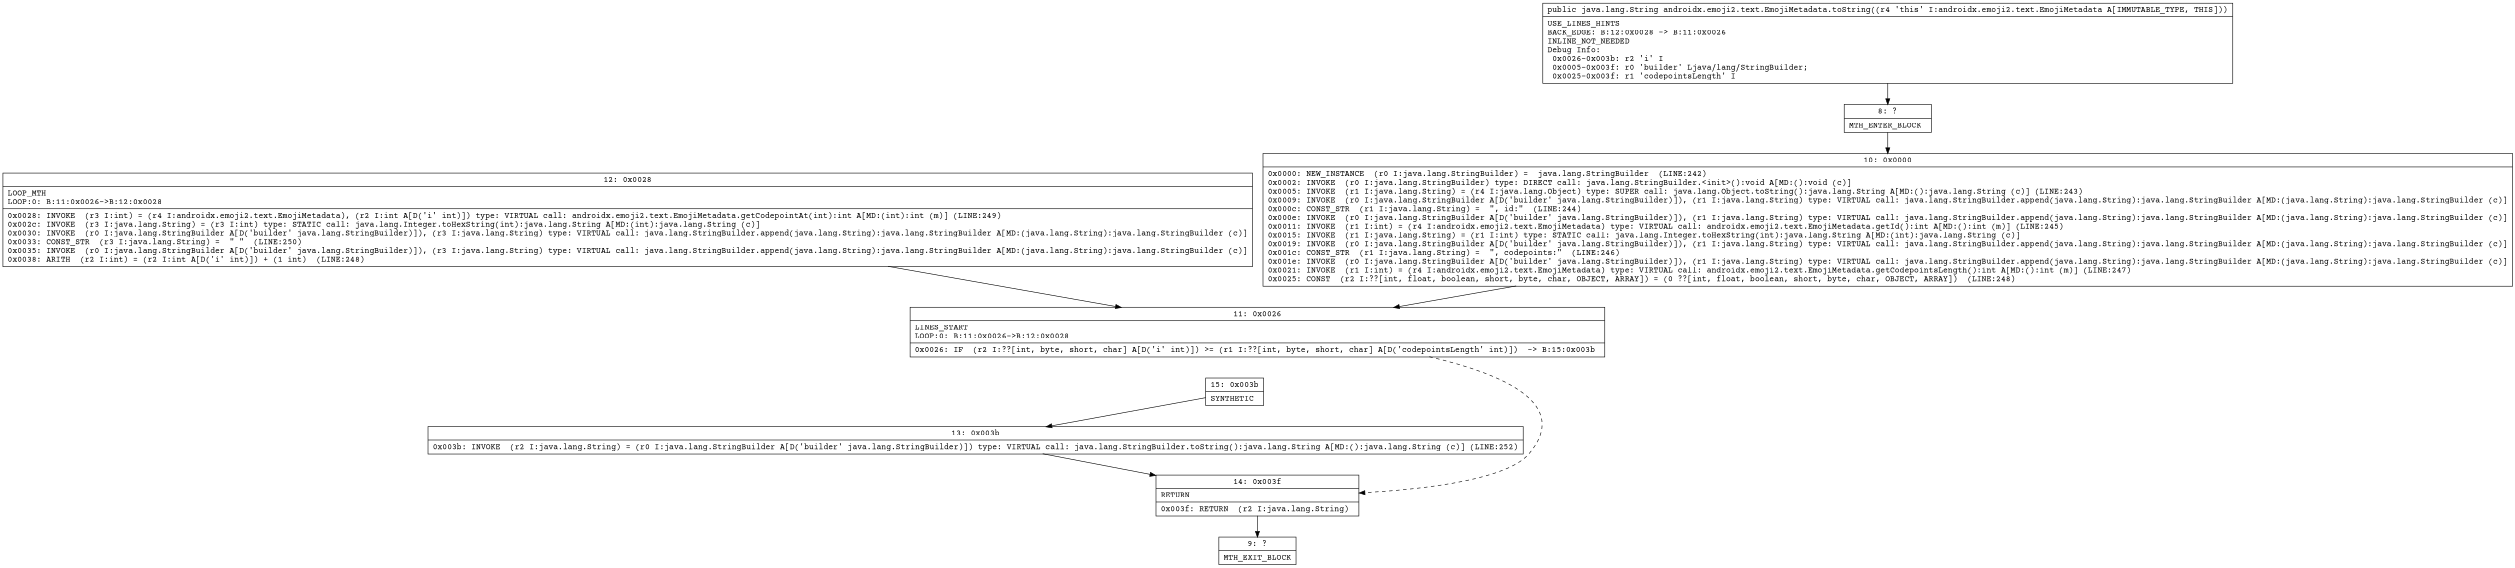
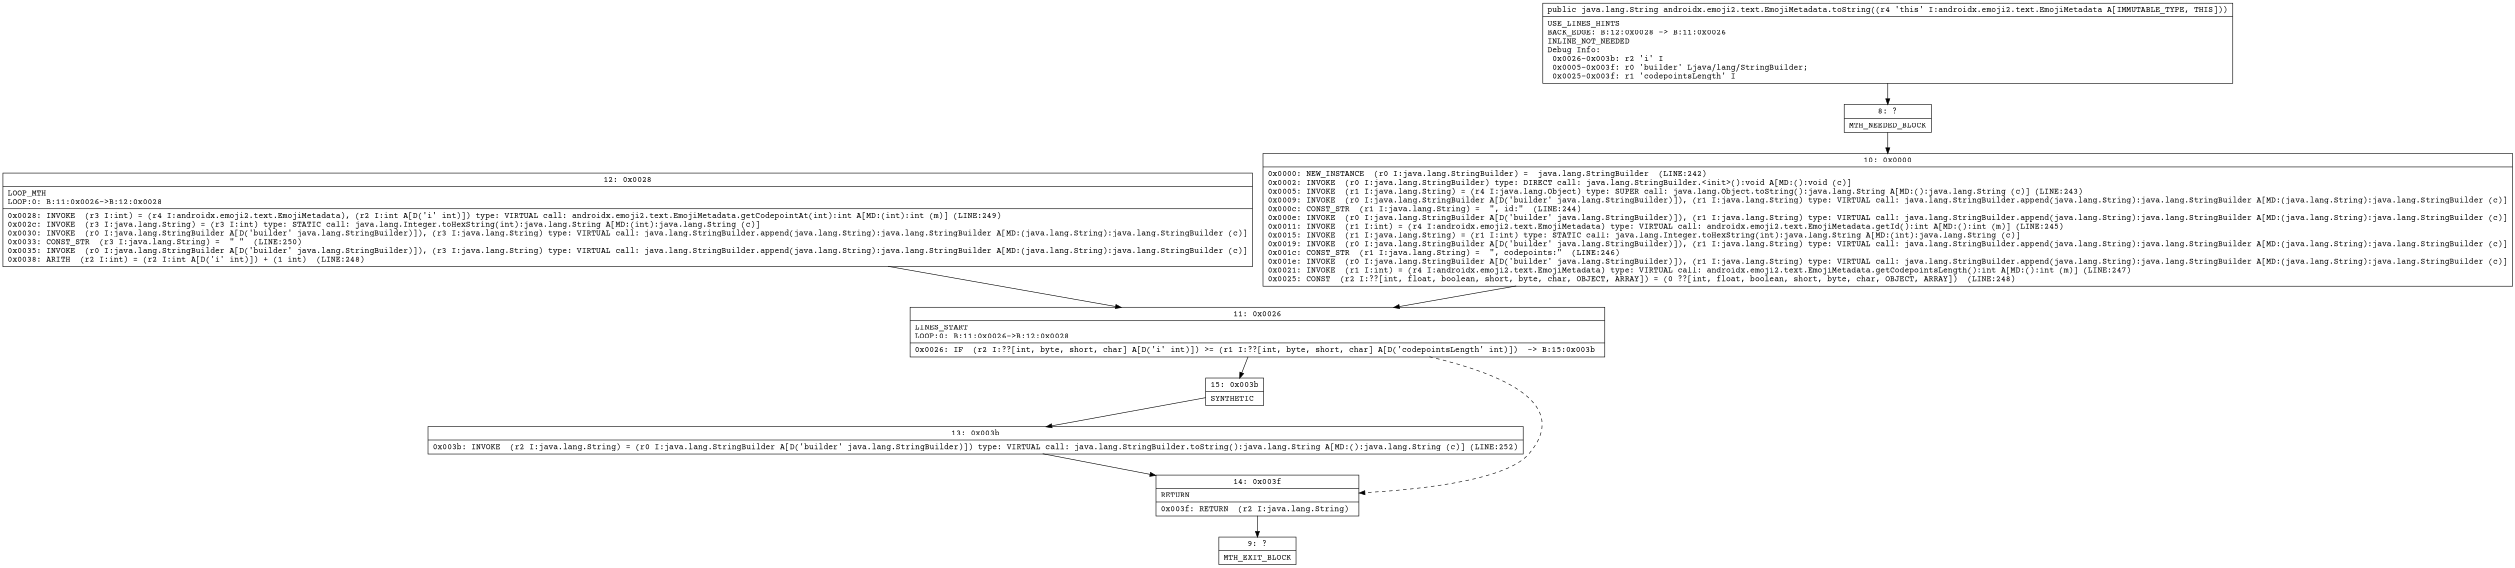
node "8: ?": text "MTH_ENTER_BLOCK" -> "MTH_NEEDED_BLOCK"
edge "11: 0x0026" -> "15: 0x003b": added
